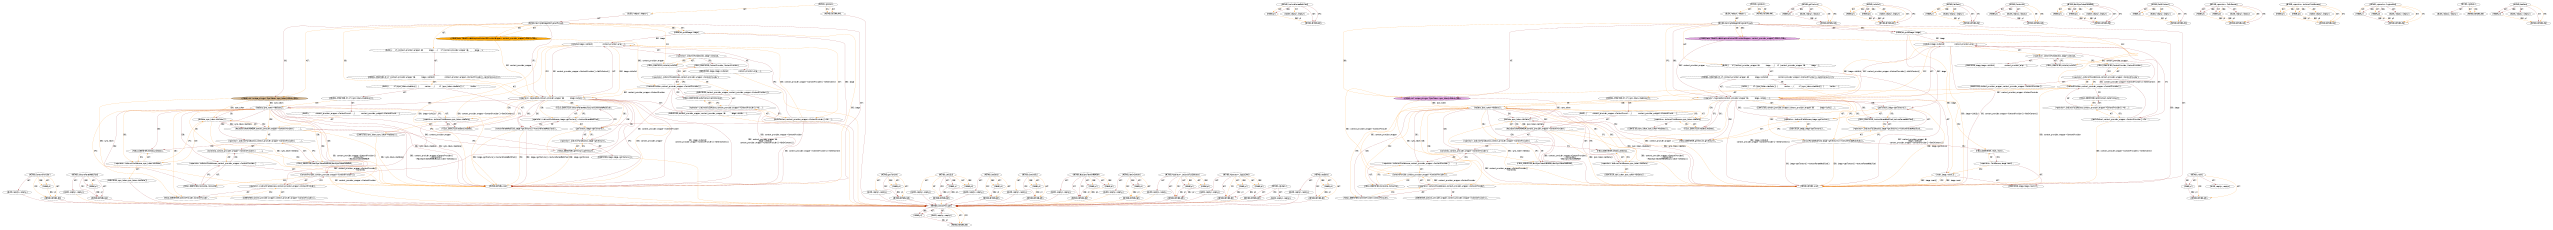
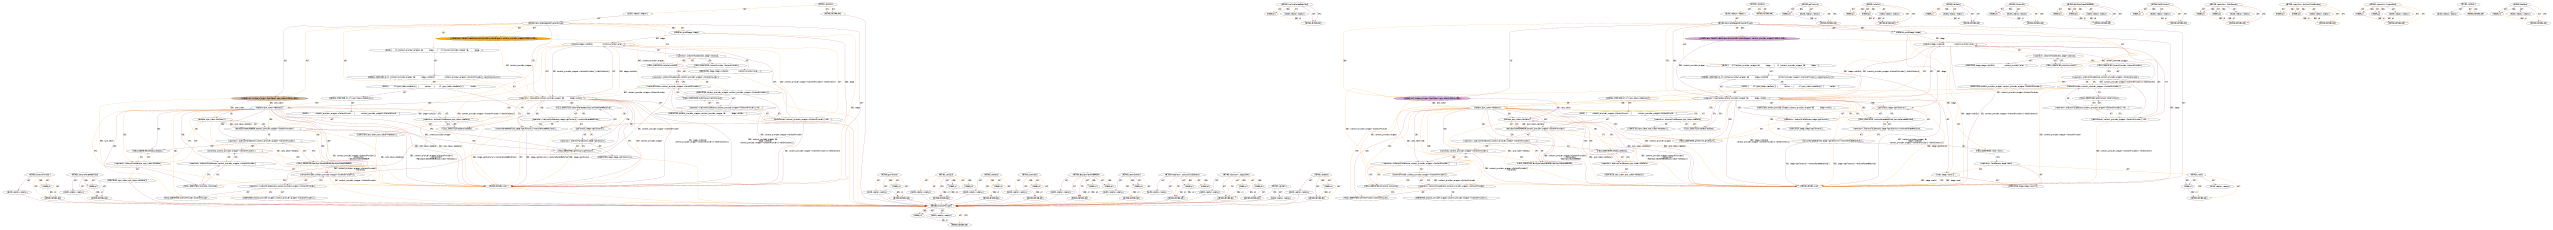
edge "(<operator>.fieldAccess,image.reset)" -> "(FIELD_IDENTIFIER,reset,reset)": now "(<operator>.fieldAccess,image.reset)" -> "(METHOD,reset)"
